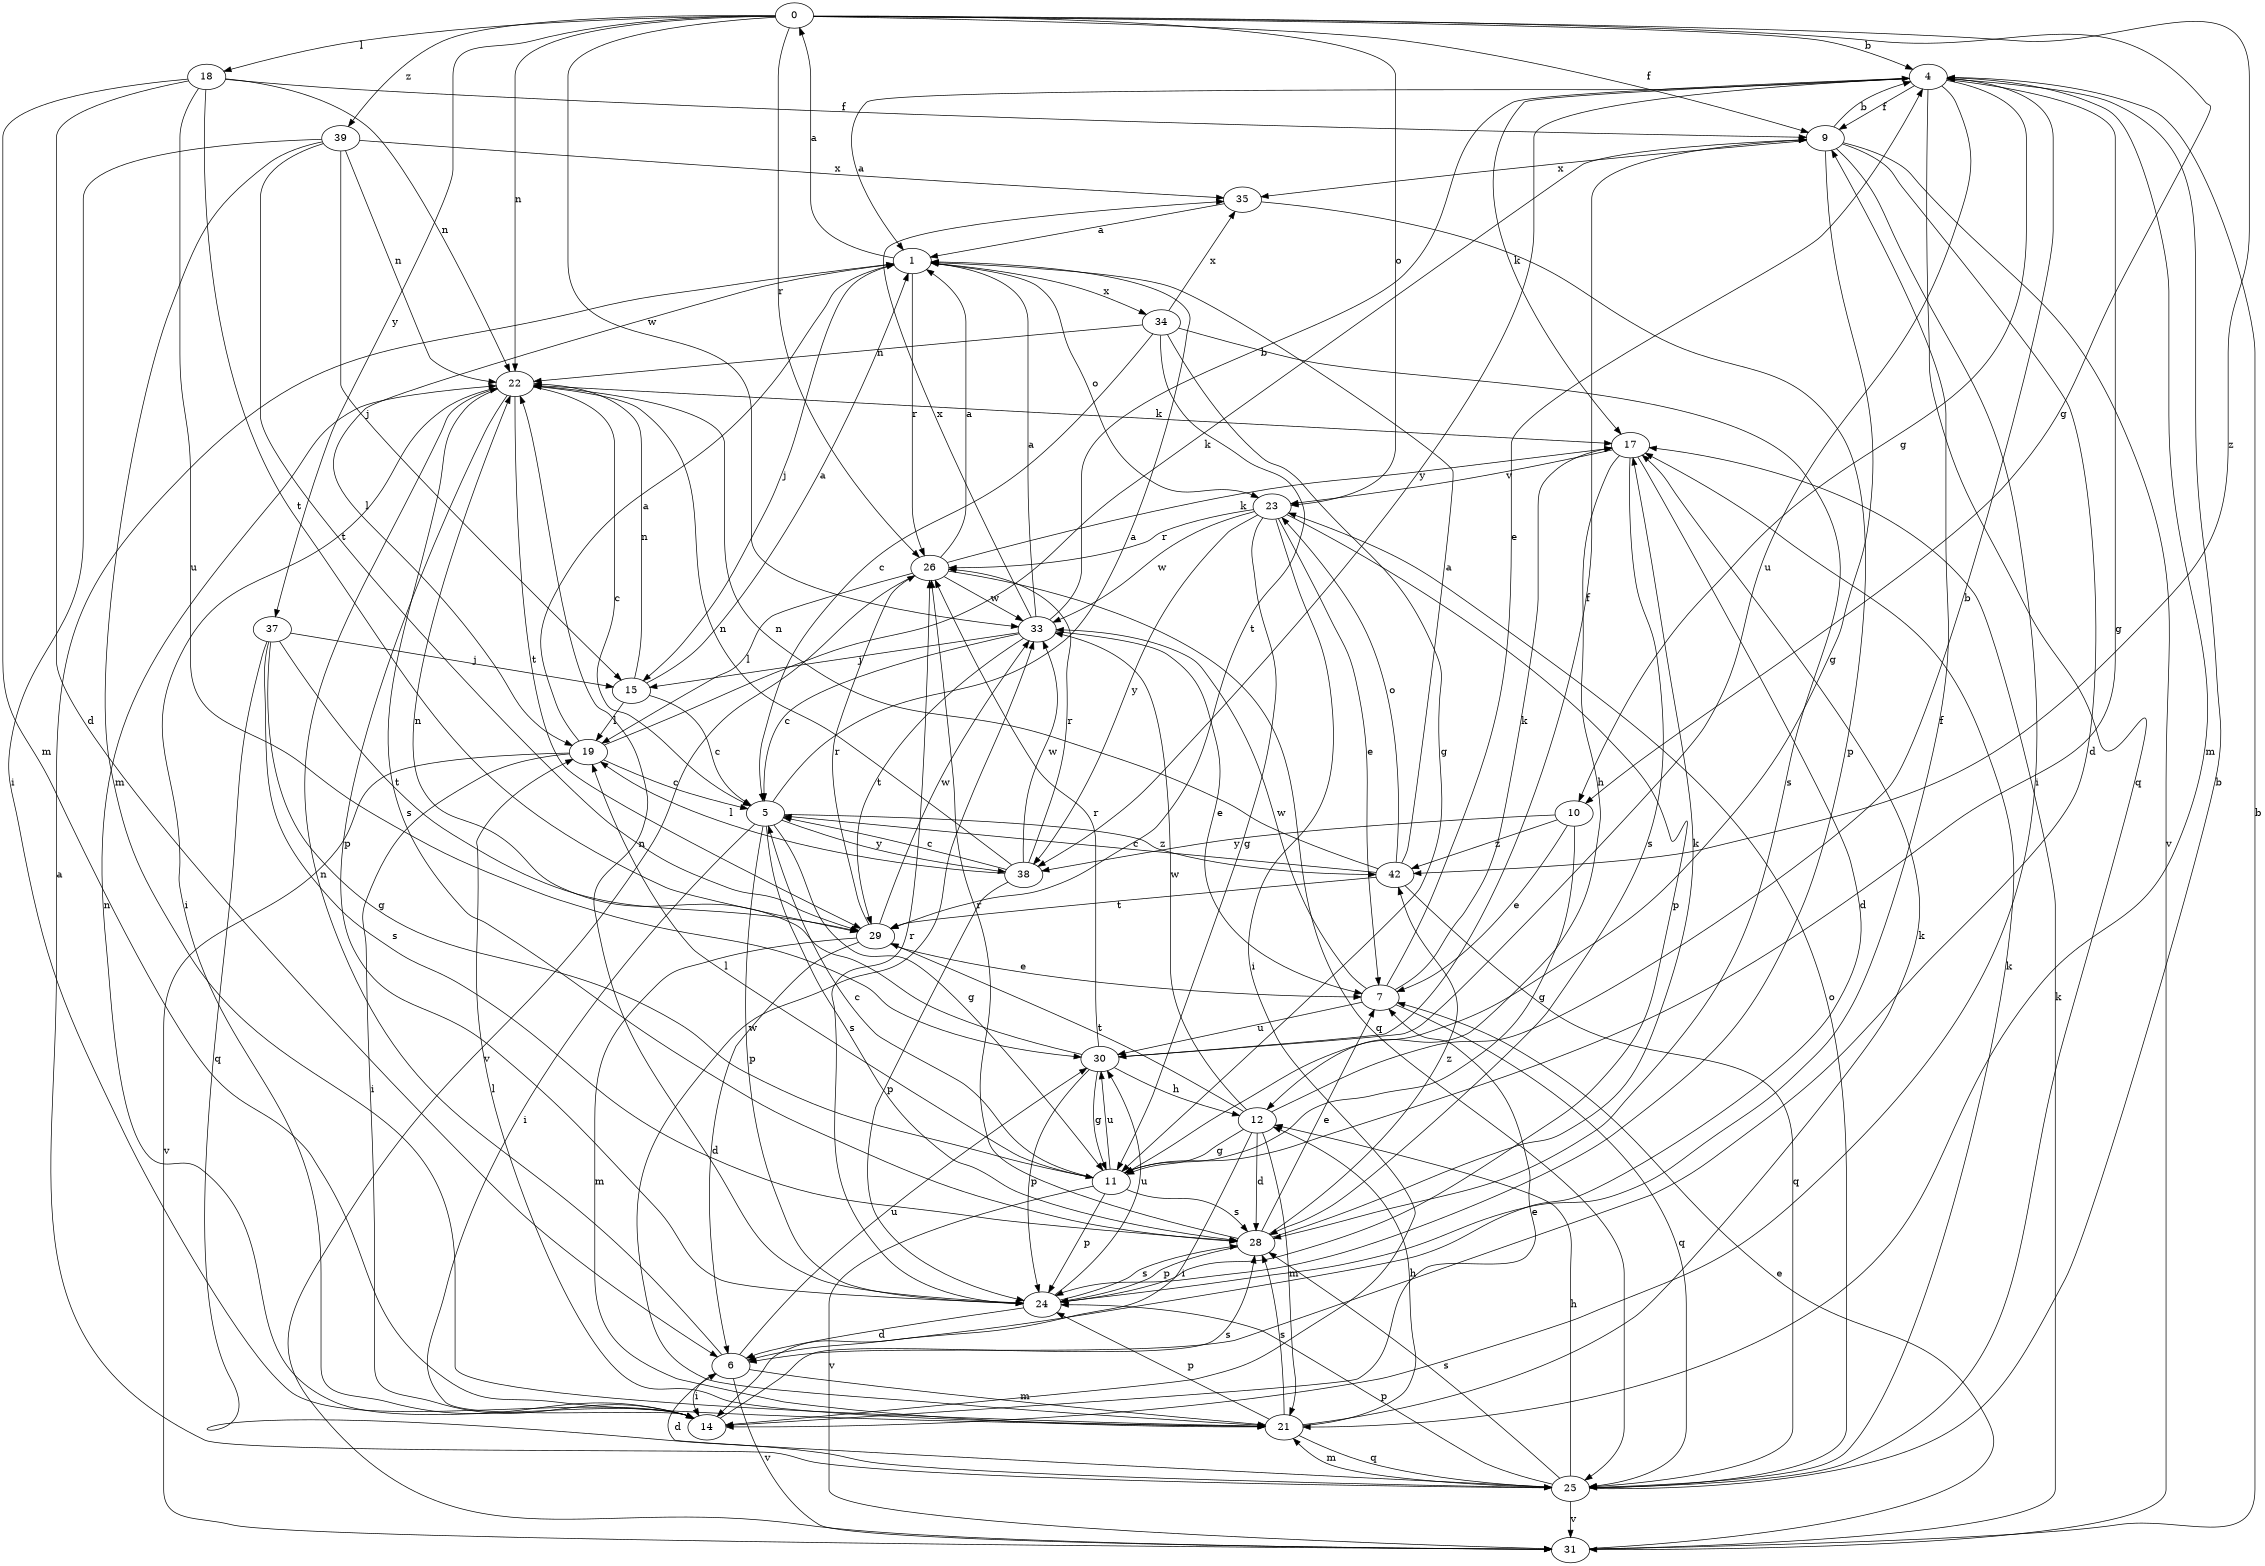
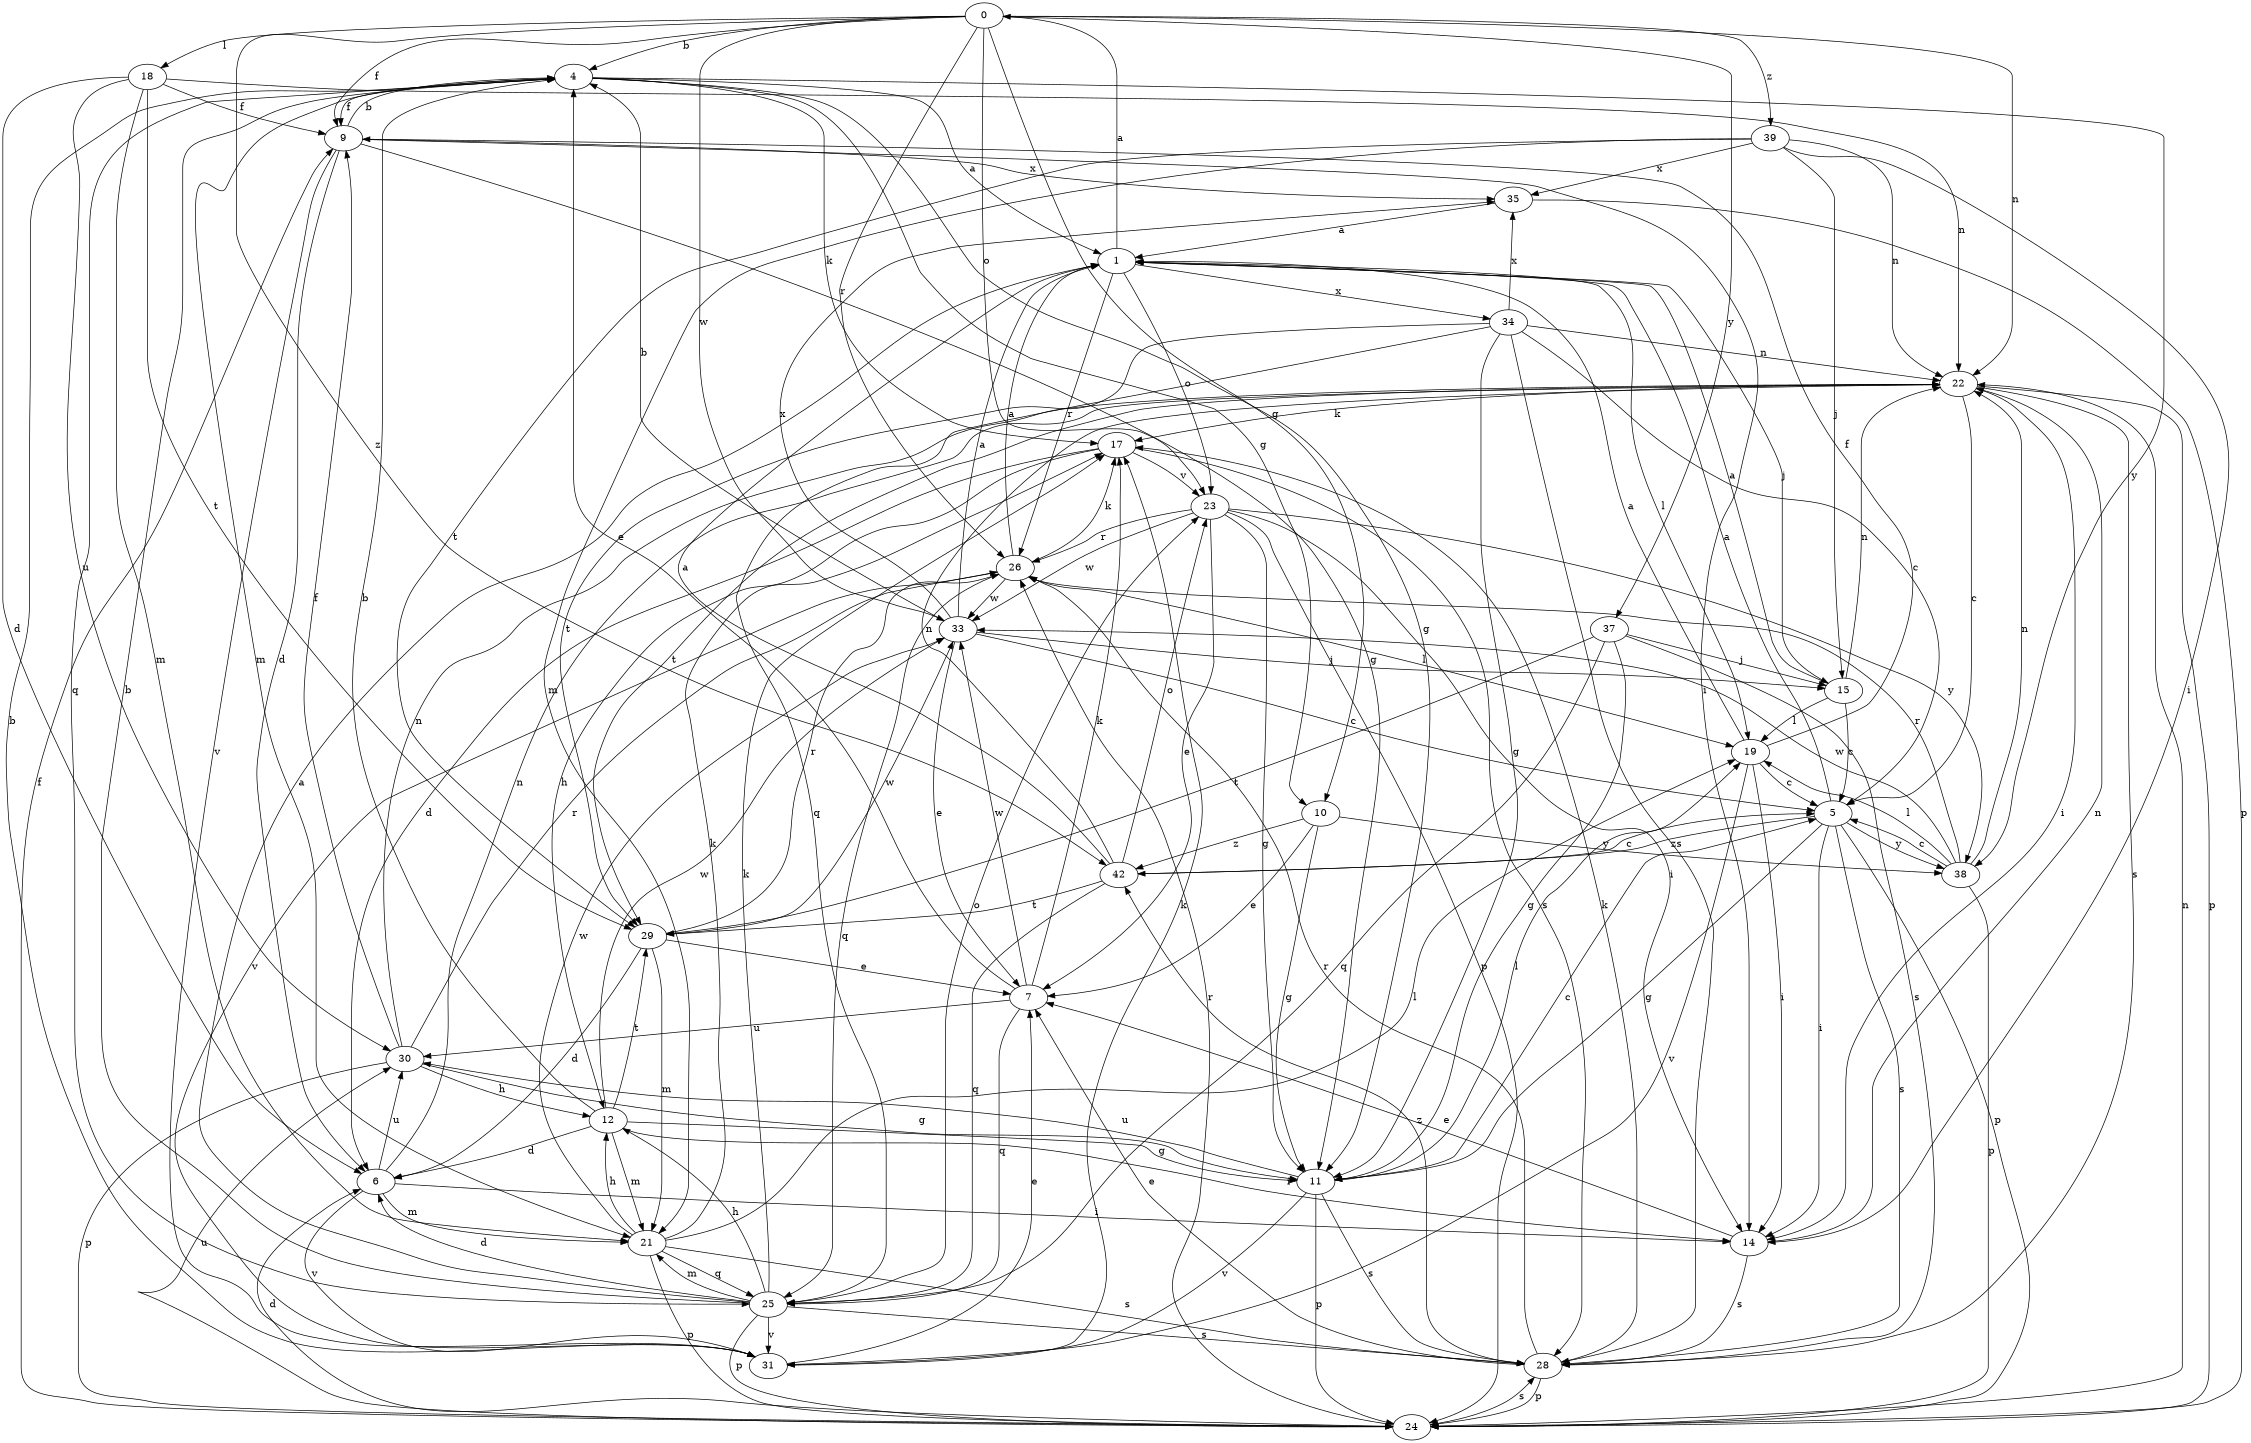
edge "19" -> "9": label "k" -> "f"
edge "34" -> "25": added, label "q"
edge "4" -> "30": removed, label "u"
edge "33" -> "29": removed, label "t"
edge "12" -> "28": now "12" -> "6"
